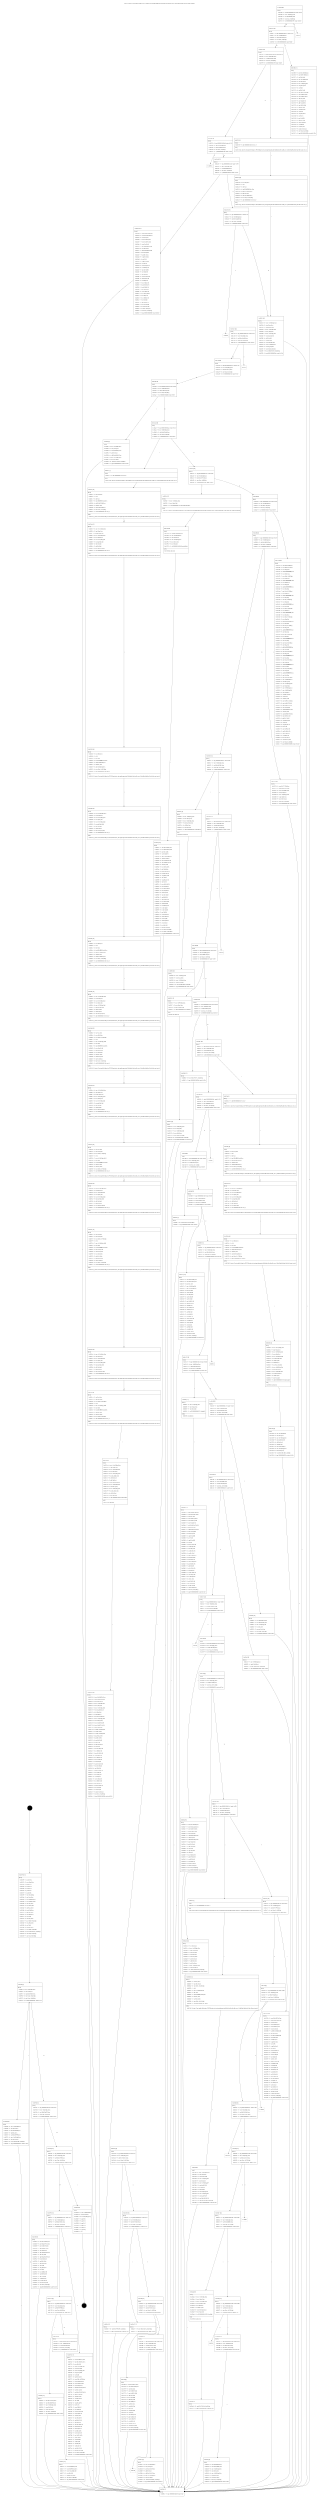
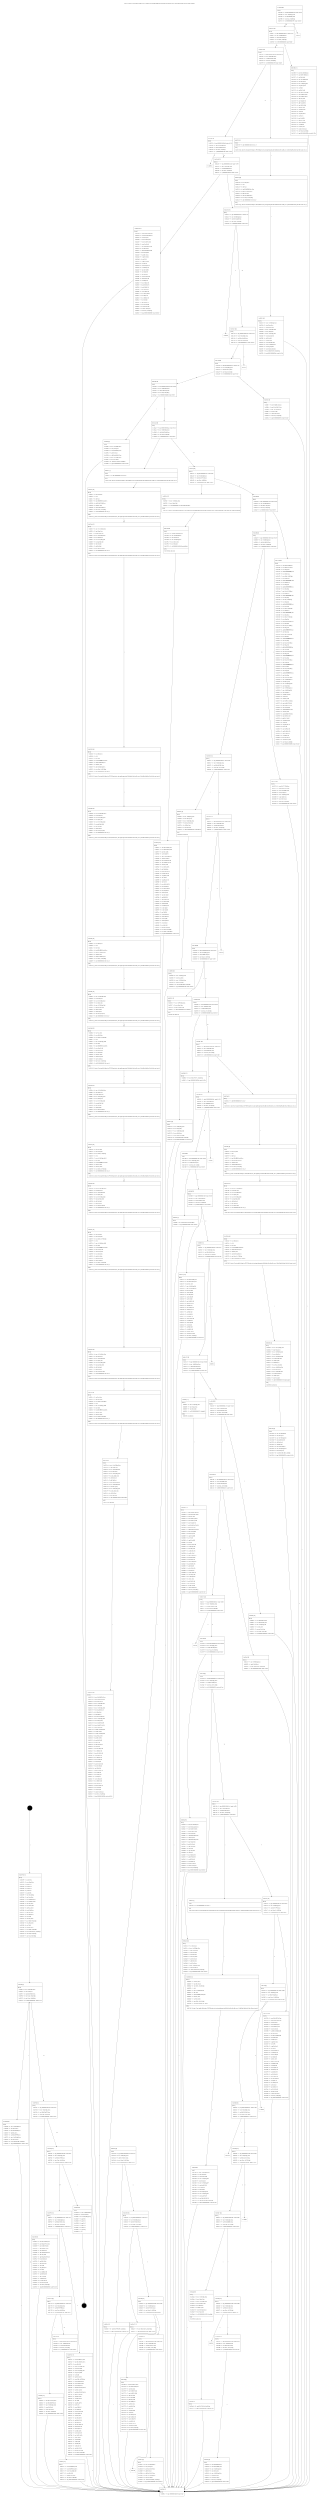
edge "0x401a37 [28]" -> "0x4022c5 [63]": now "0x401a37 [28]" -> "0x401a53 [28]"
node "0x401fd1 [30]": added
